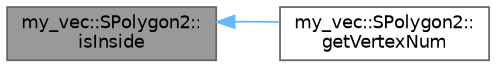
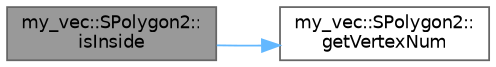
edge "my_vec::SPolygon2:: getVertexNum" -> "my_vec::SPolygon2:: isInside": reversed
